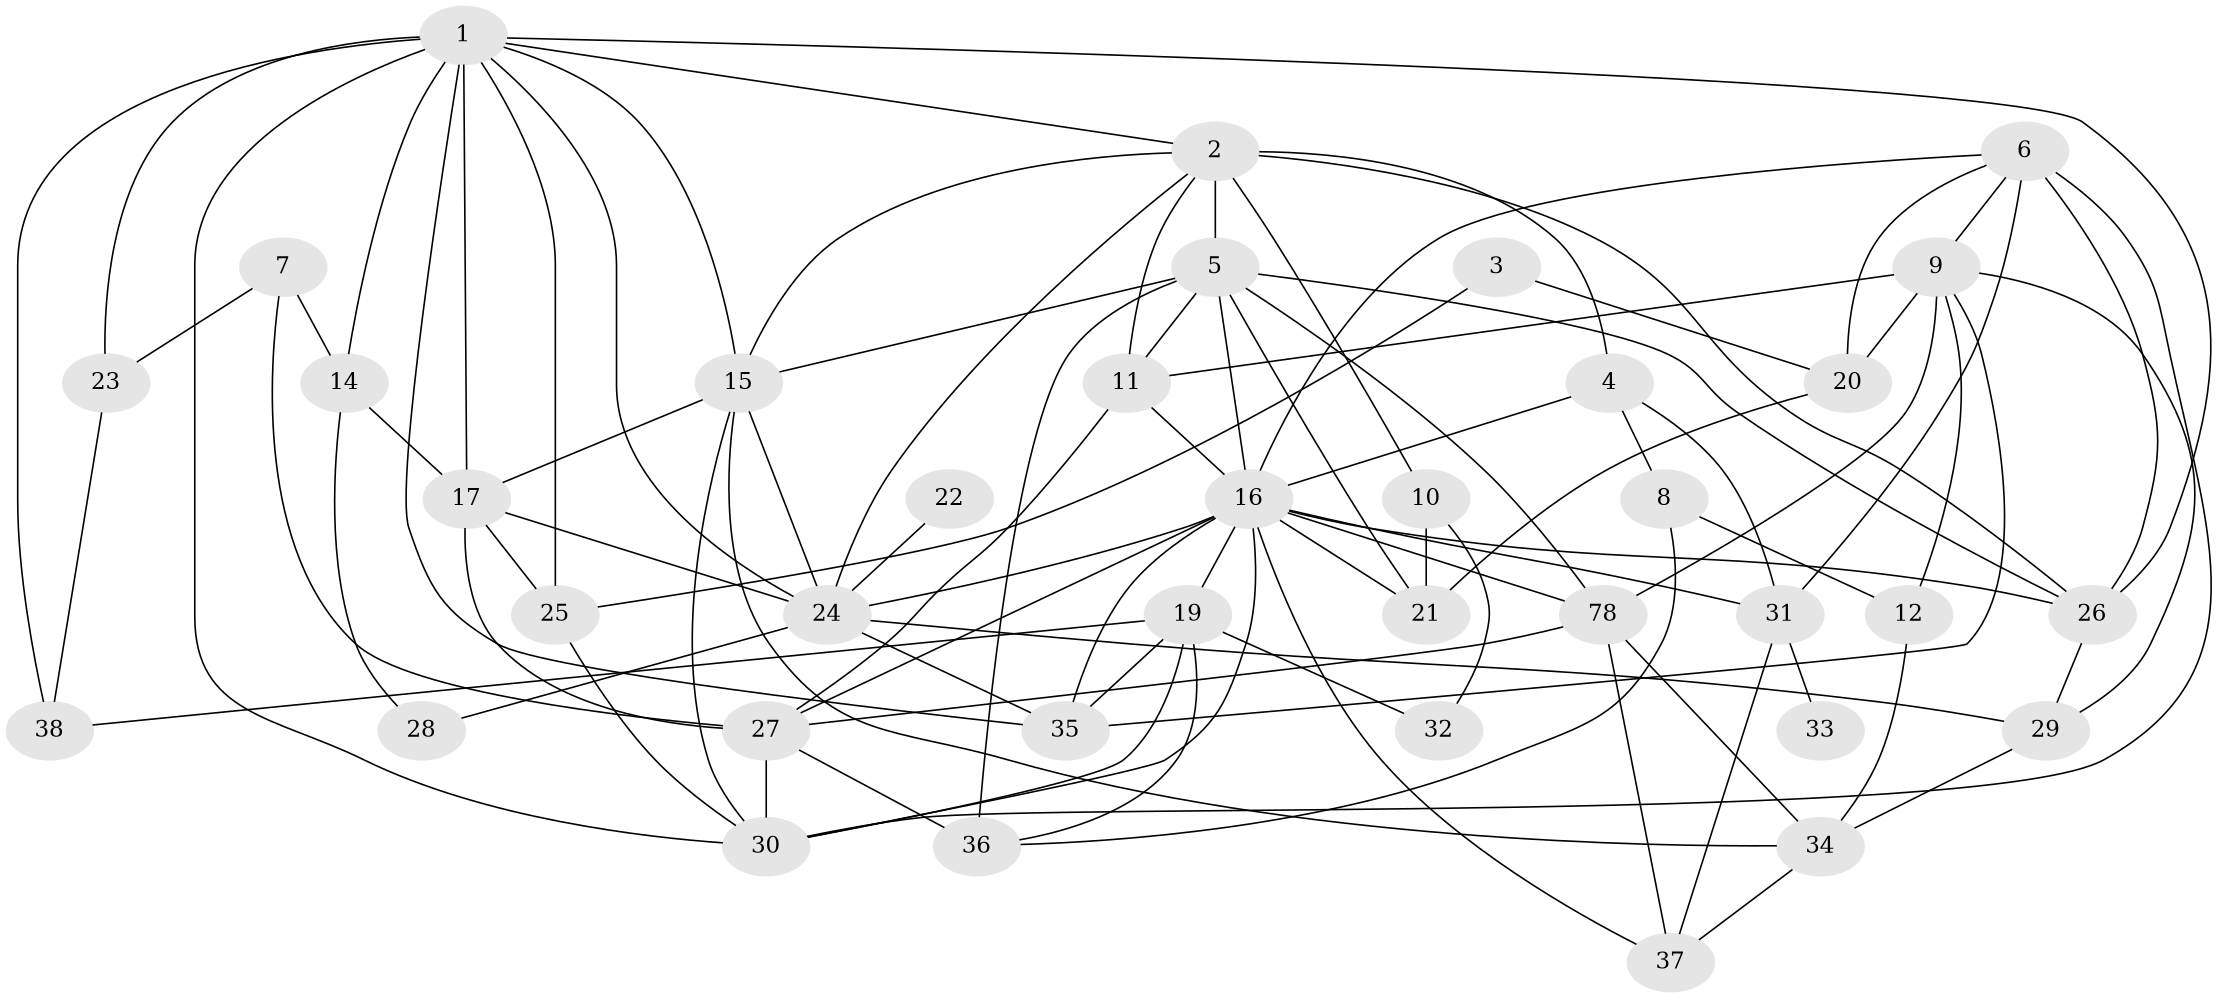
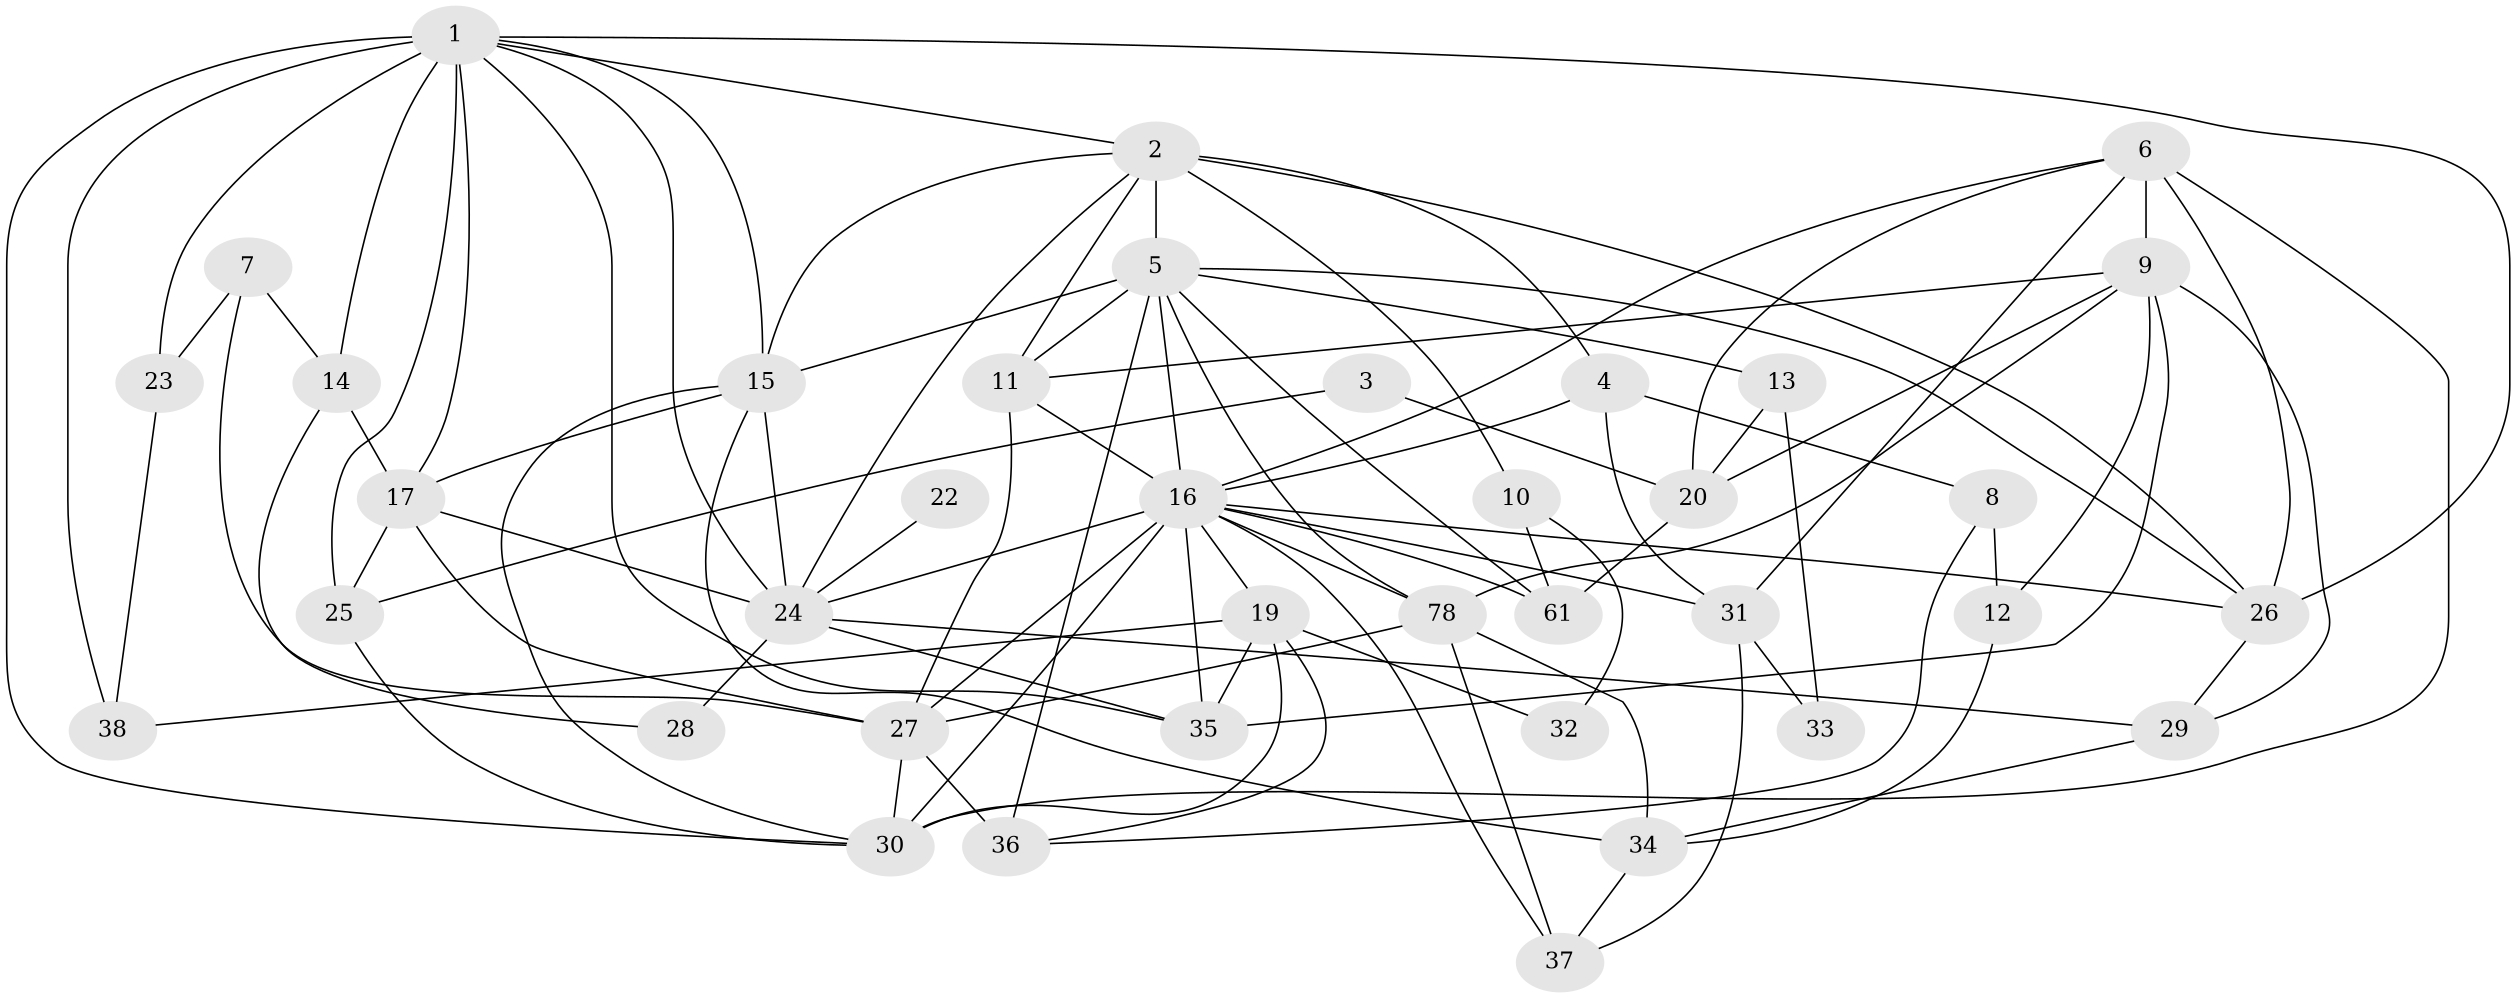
node "13": added
node "21": label "21" -> "61"
